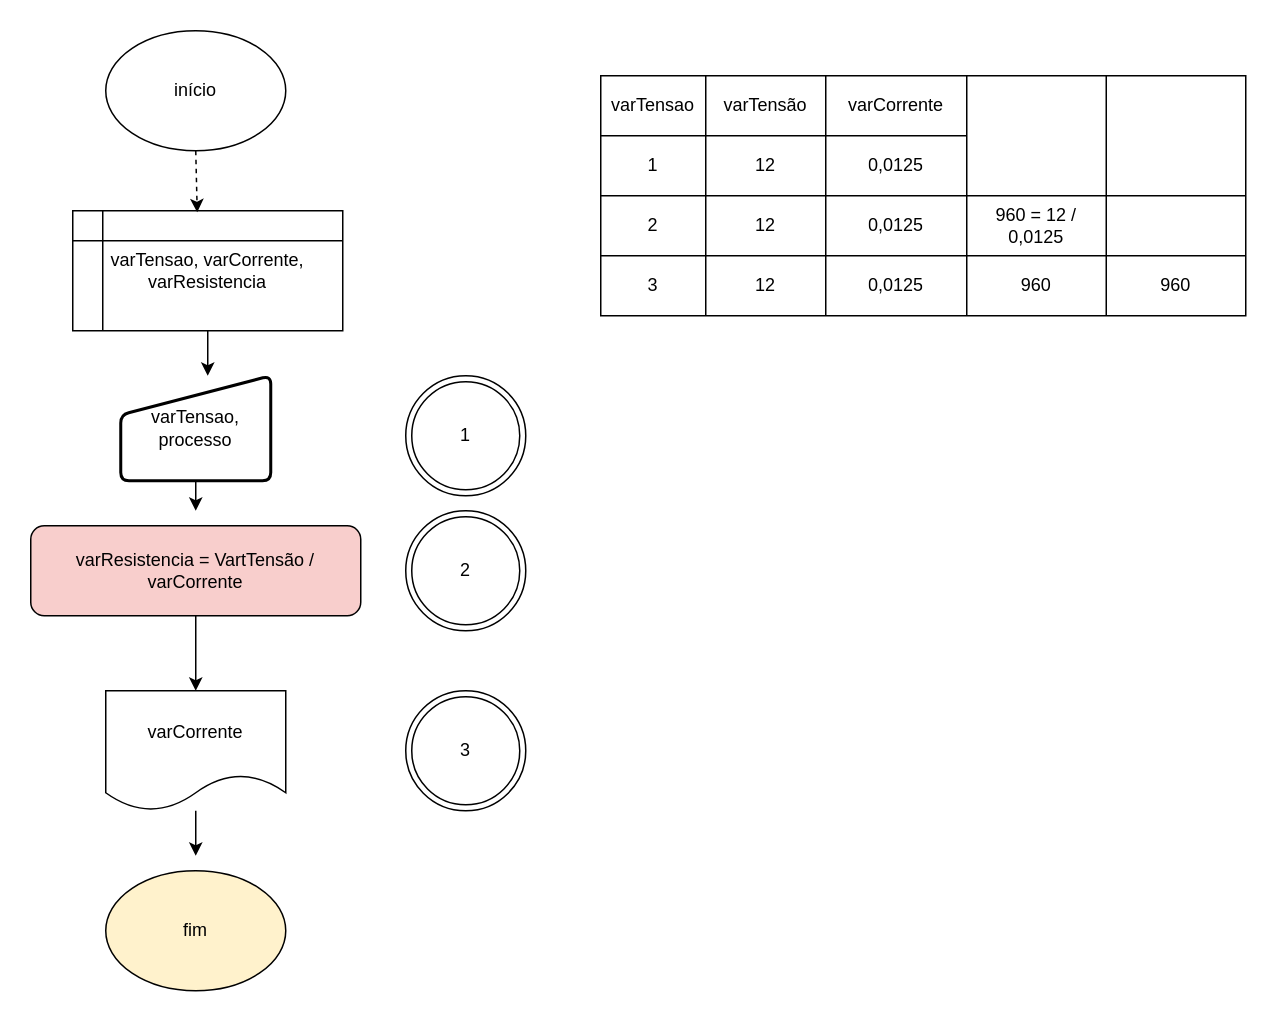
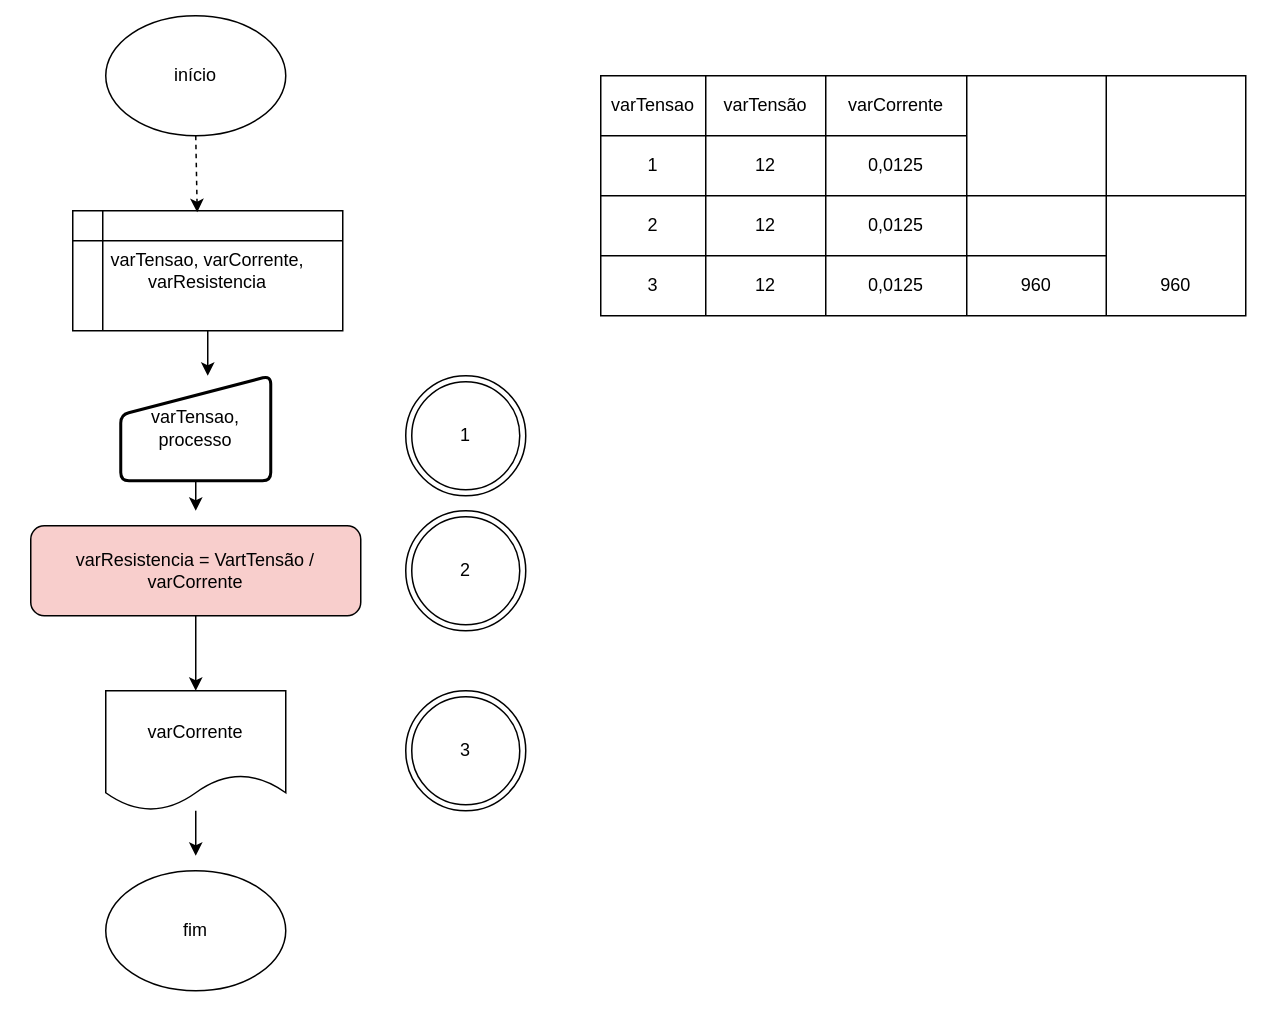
node "início": moved (196, 91) -> (196, 76)
node "960 = 12 / 0,0125": removed
node "fim": fillcolor #fff2cc -> #ffffff
